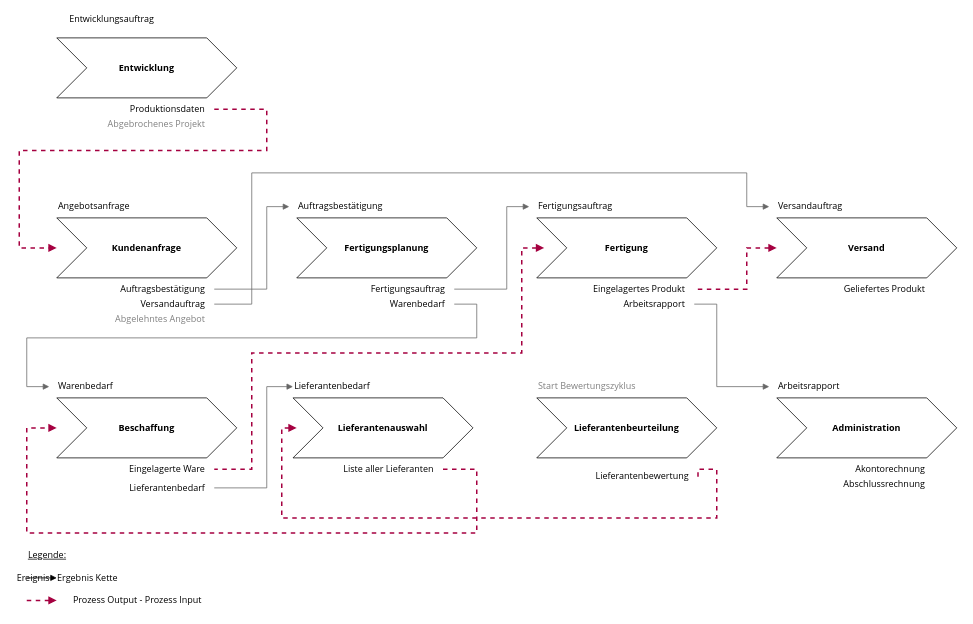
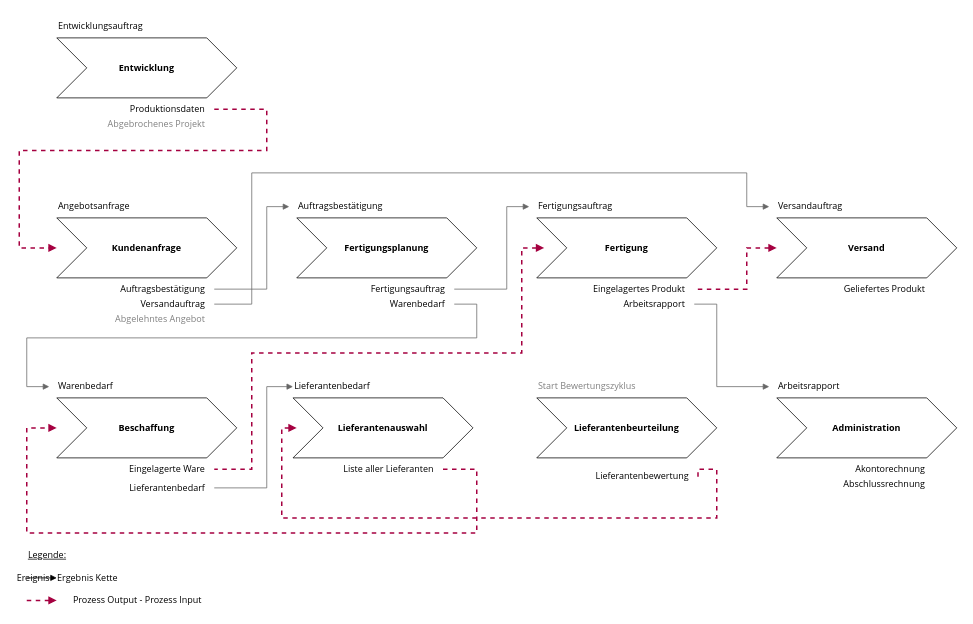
node "Entwicklungsauftrag": moved (113, 19) -> (102, 27)
